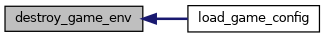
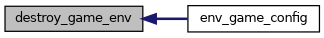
node "load_game_config": label "load_game_config" -> "env_game_config"
